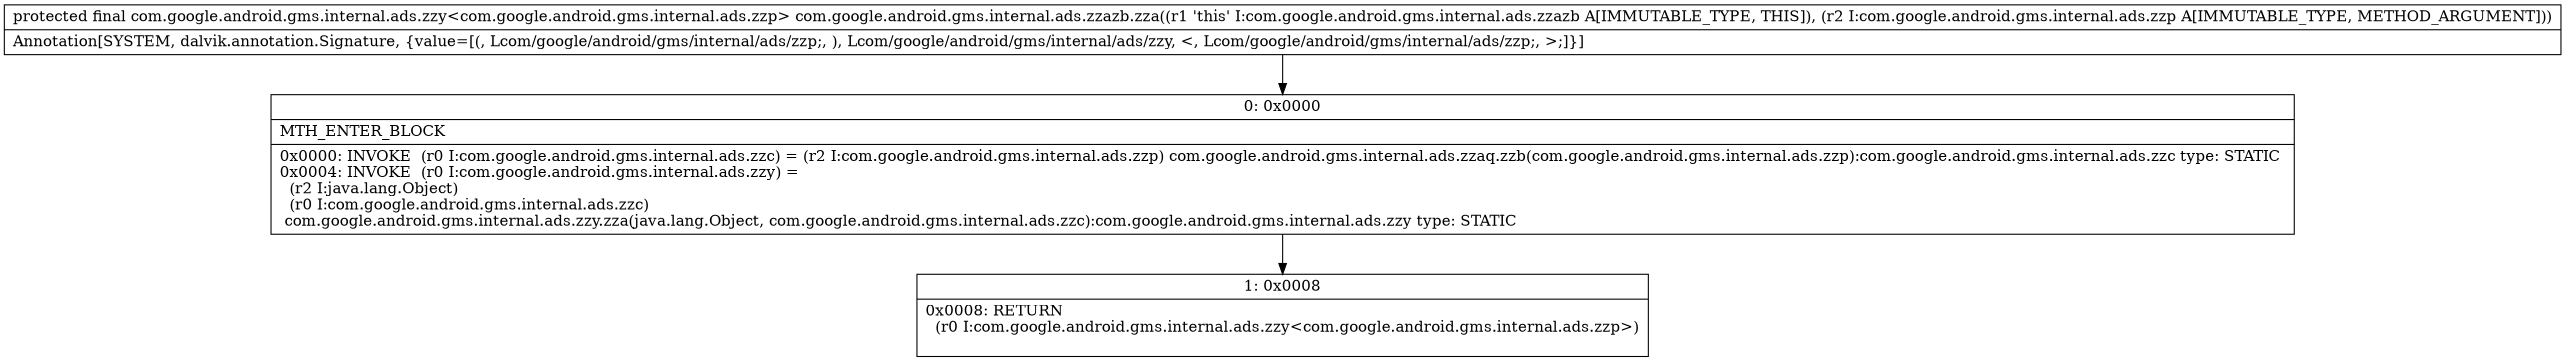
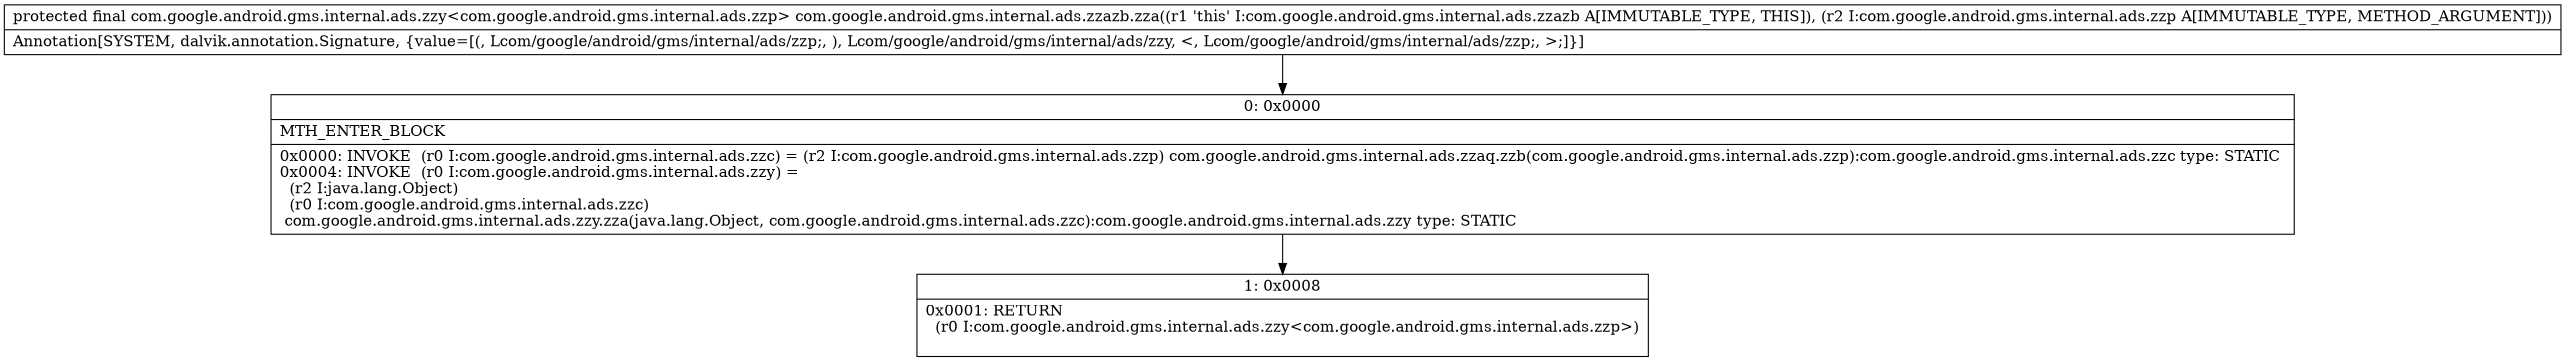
node "1: 0x0008": text "0x0008: RETURN" -> "0x0001: RETURN"
